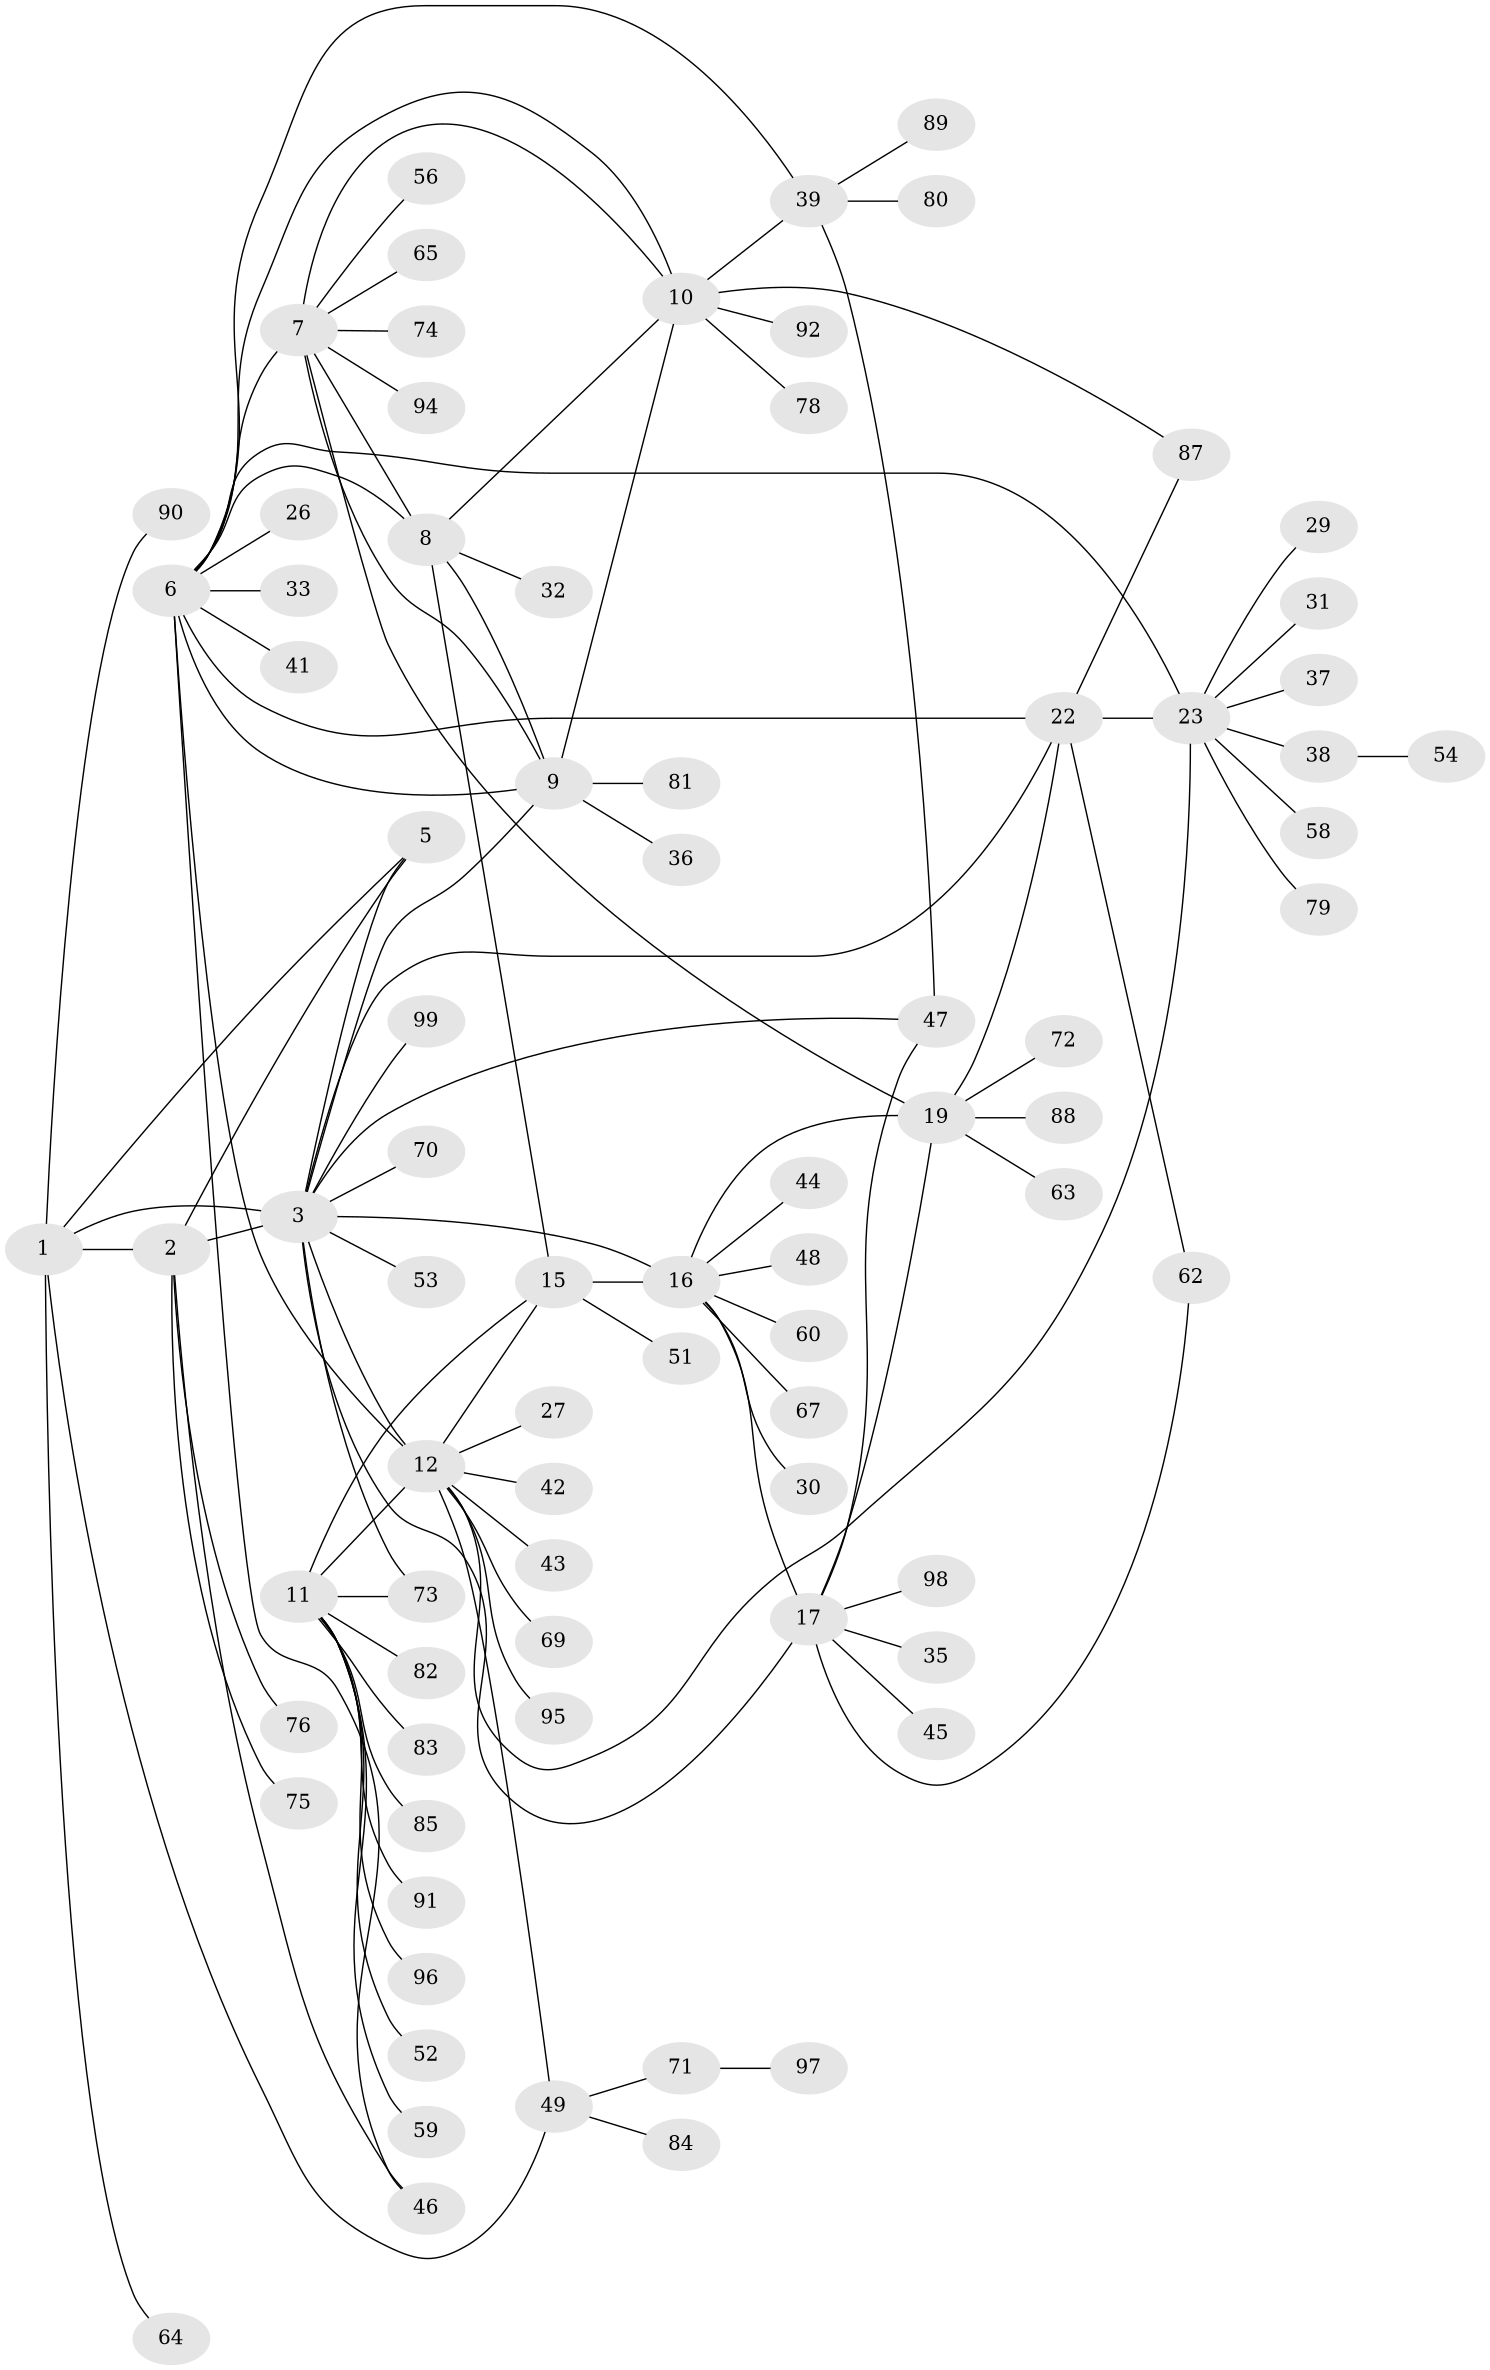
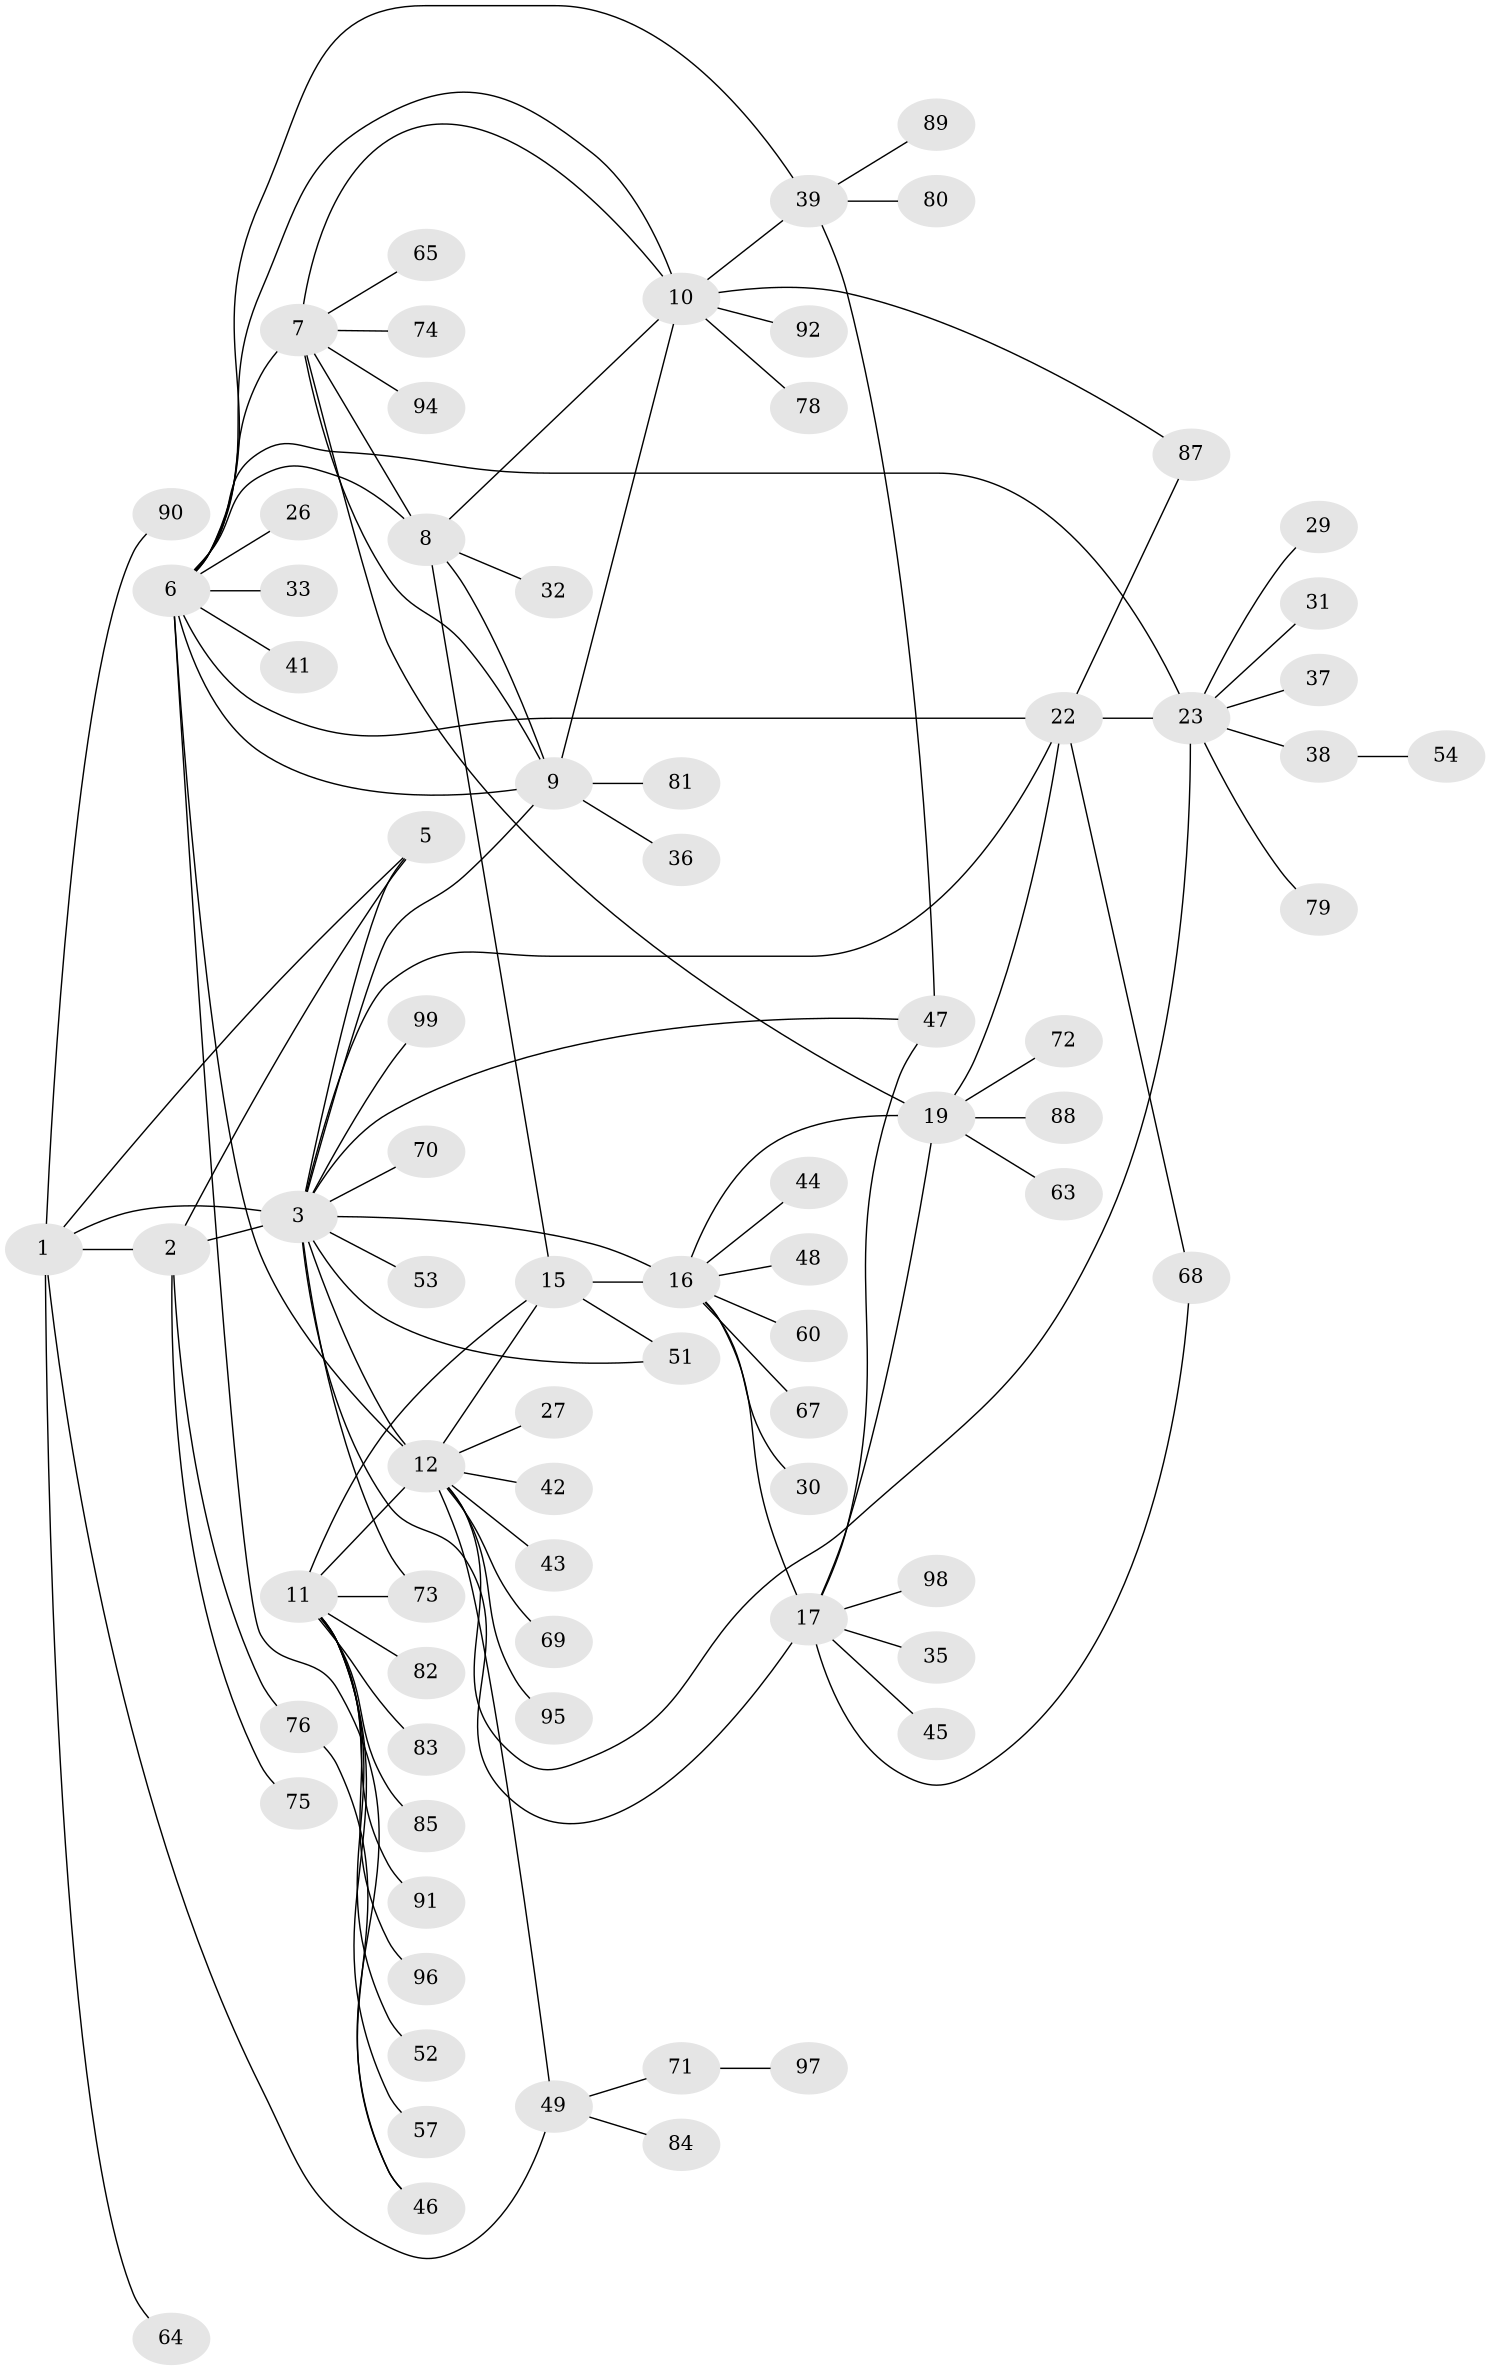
node "56": removed
node "58": removed
node "62": label "62" -> "68"
edge "3" -- "51": added
edge "2" -- "46": now "76" -- "46"
node "59": label "59" -> "57"
